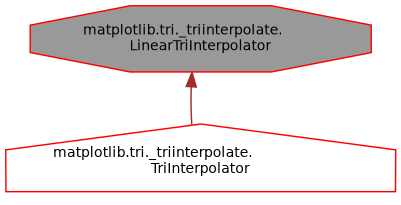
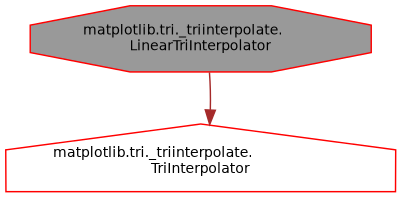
edge "matplotlib.tri._triinterpolate. TriInterpolator" -> "matplotlib.tri._triinterpolate. LinearTriInterpolator": reversed
